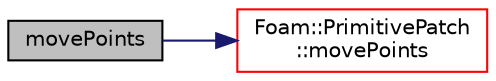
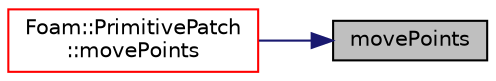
edge "movePoints" -> "Foam::PrimitivePatch ::movePoints": reversed
